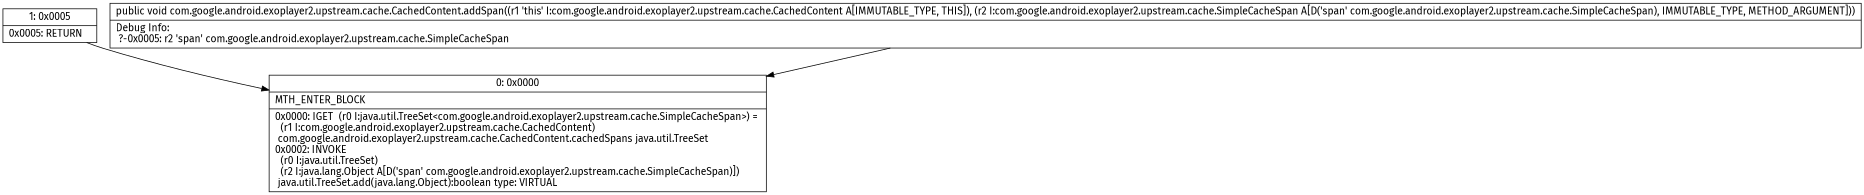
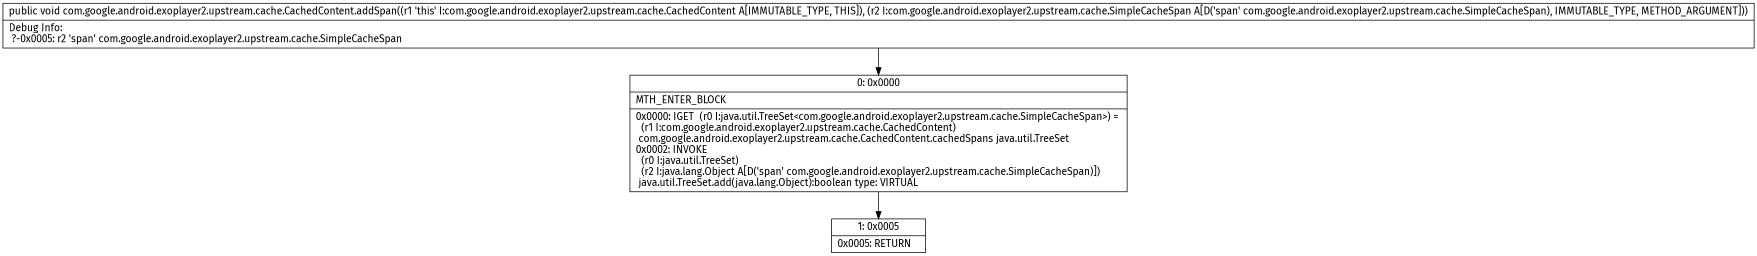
edge "1: 0x0005" -> "0: 0x0000": reversed
